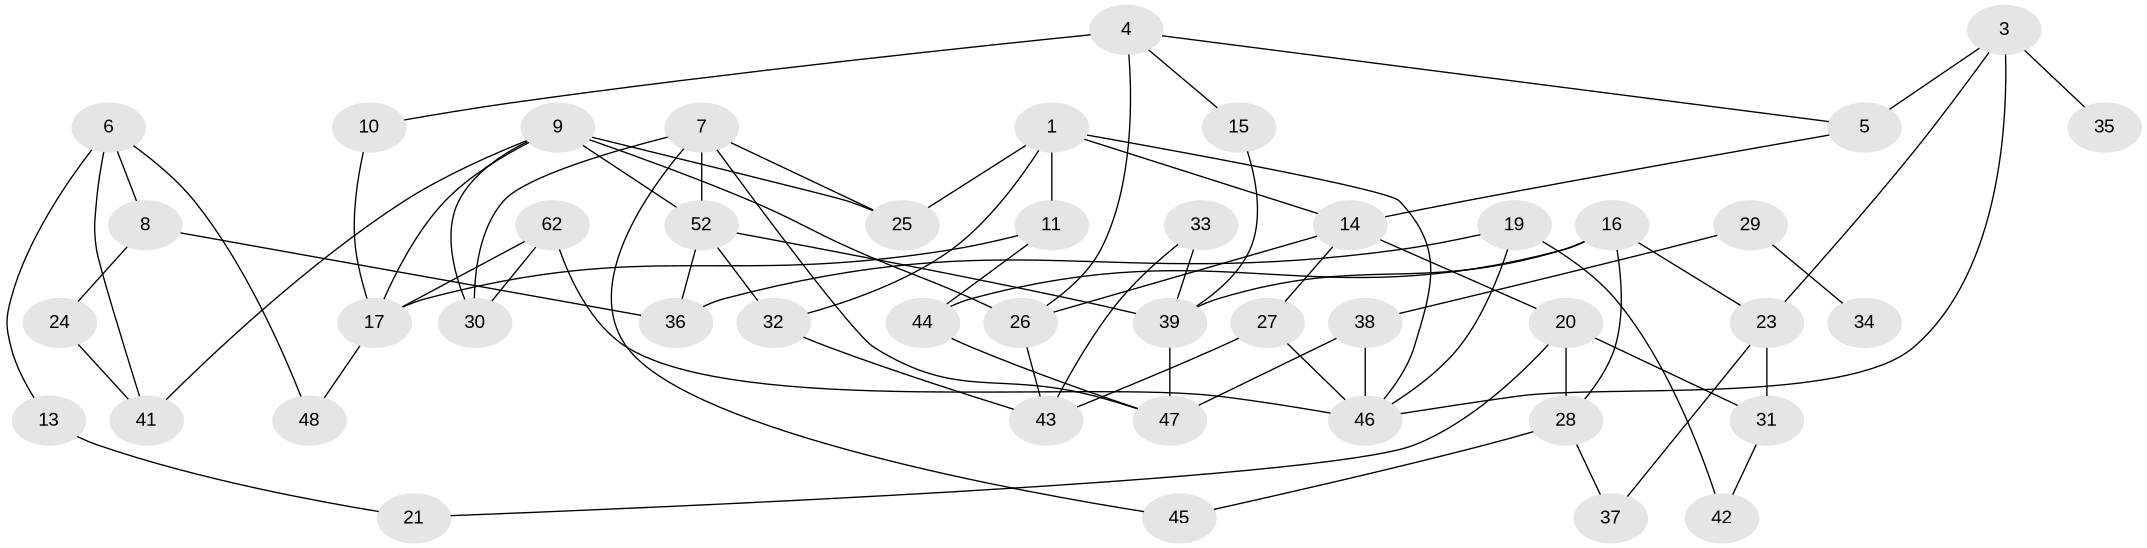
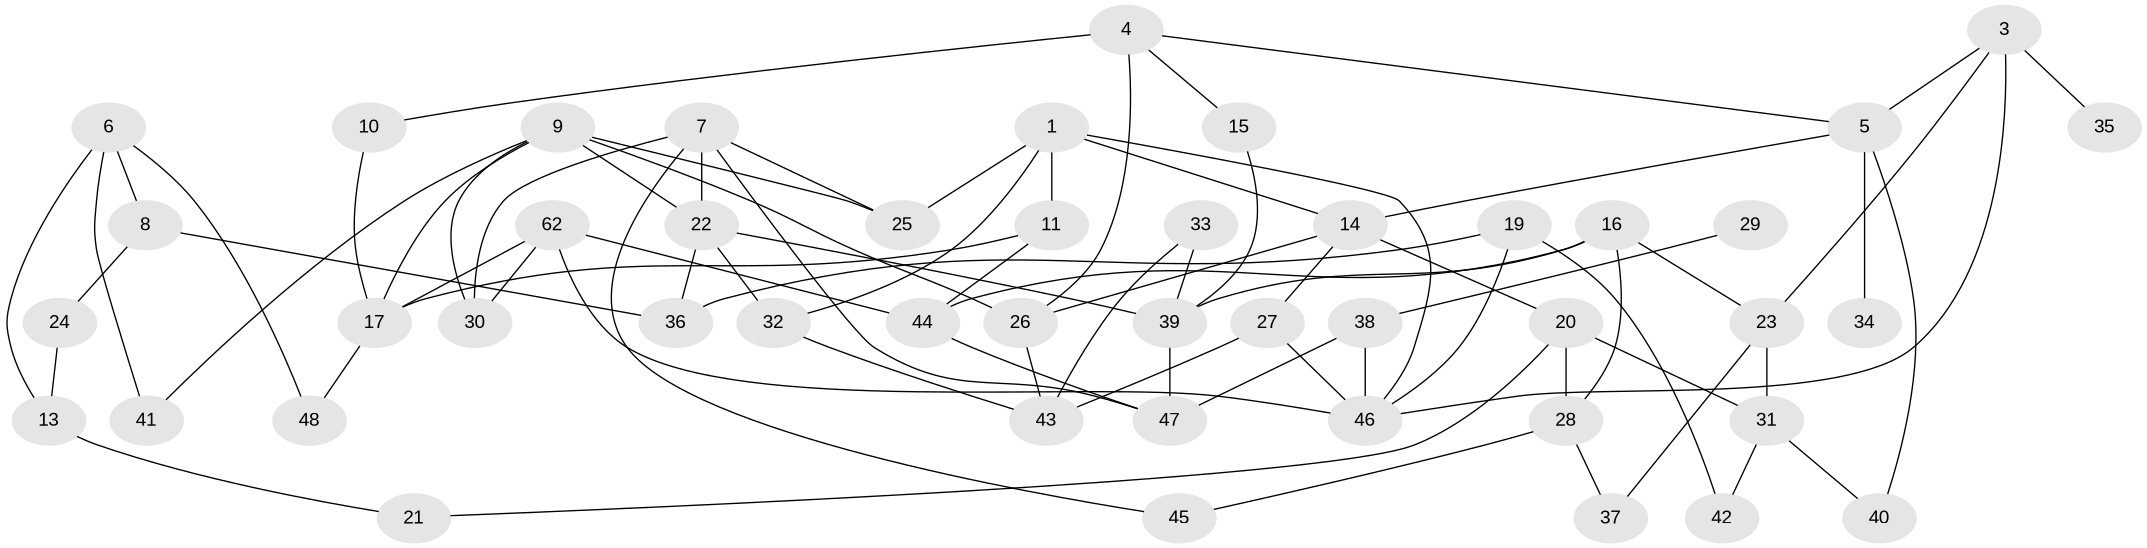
node "52": label "52" -> "22"
edge "29" -- "34": now "5" -- "34"
edge "62" -- "44": added
edge "24" -- "41": now "24" -- "13"
node "40": added
